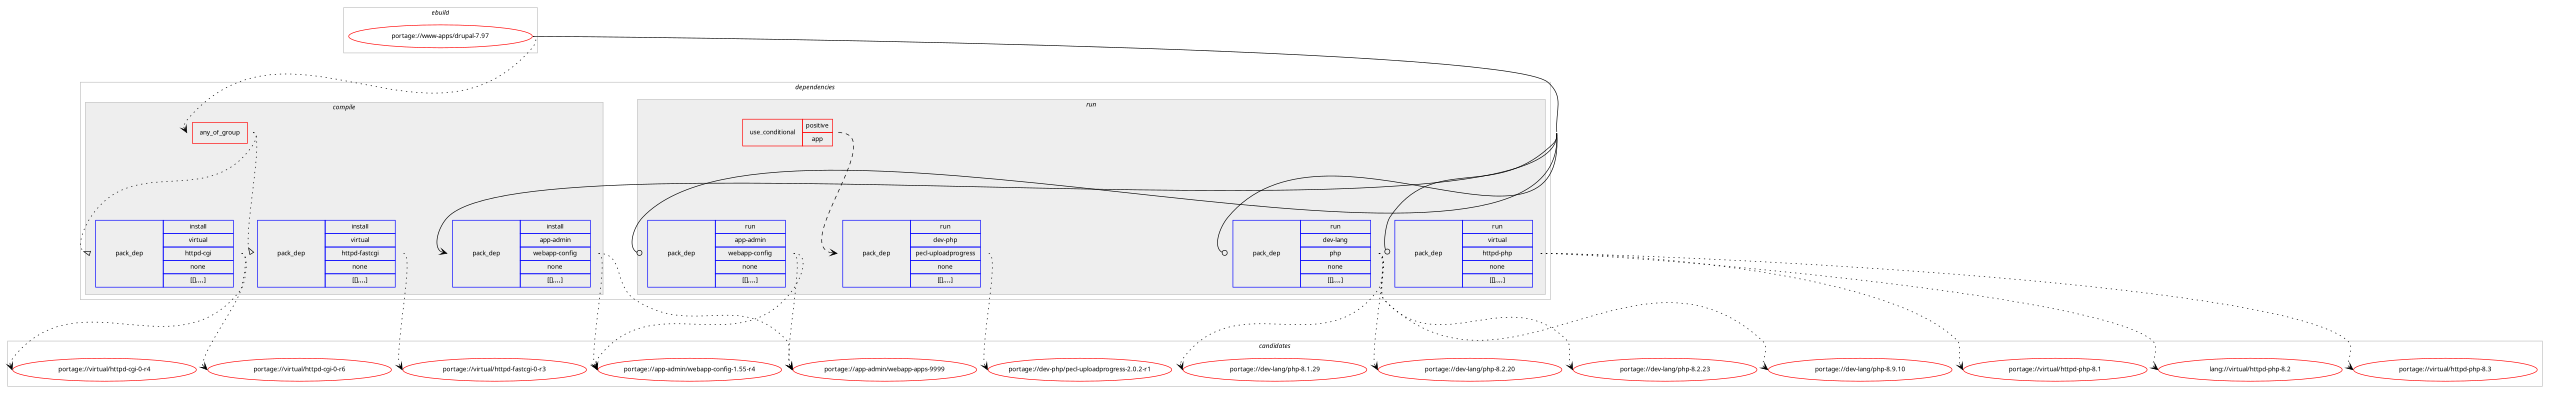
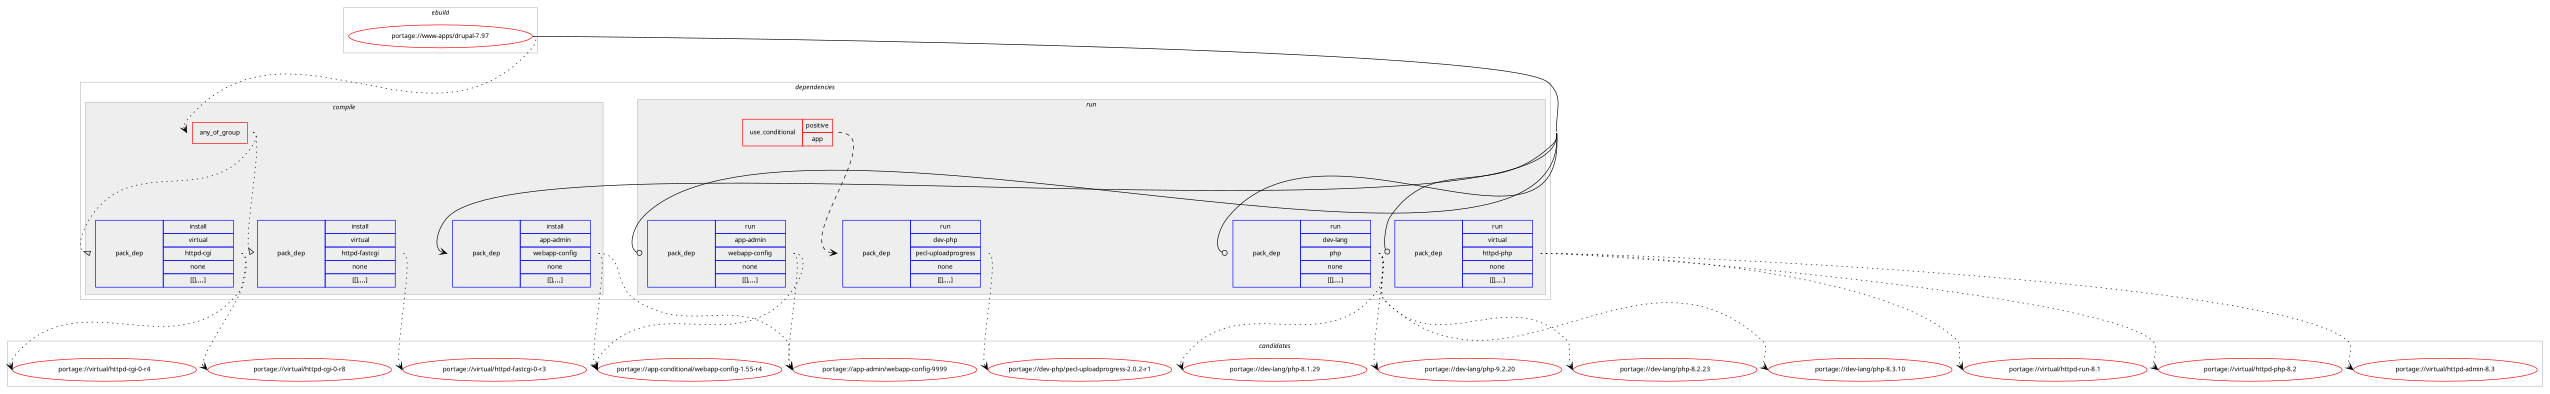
node "portage://virtual/httpd-cgi-0-r6": label "portage://virtual/httpd-cgi-0-r6" -> "portage://virtual/httpd-cgi-0-r8"
node "portage://app-admin/webapp-config-1.55-r4": label "portage://app-admin/webapp-config-1.55-r4" -> "portage://app-conditional/webapp-config-1.55-r4"
node "portage://app-admin/webapp-apps-9999": label "portage://app-admin/webapp-apps-9999" -> "portage://app-admin/webapp-config-9999"
node "portage://dev-lang/php-8.2.20": label "portage://dev-lang/php-8.2.20" -> "portage://dev-lang/php-9.2.20"
node "portage://dev-lang/php-8.9.10": label "portage://dev-lang/php-8.9.10" -> "portage://dev-lang/php-8.3.10"
node "portage://virtual/httpd-php-8.1": label "portage://virtual/httpd-php-8.1" -> "portage://virtual/httpd-run-8.1"
node "lang://virtual/httpd-php-8.2": label "lang://virtual/httpd-php-8.2" -> "portage://virtual/httpd-php-8.2"
node "portage://virtual/httpd-php-8.3": label "portage://virtual/httpd-php-8.3" -> "portage://virtual/httpd-admin-8.3"
